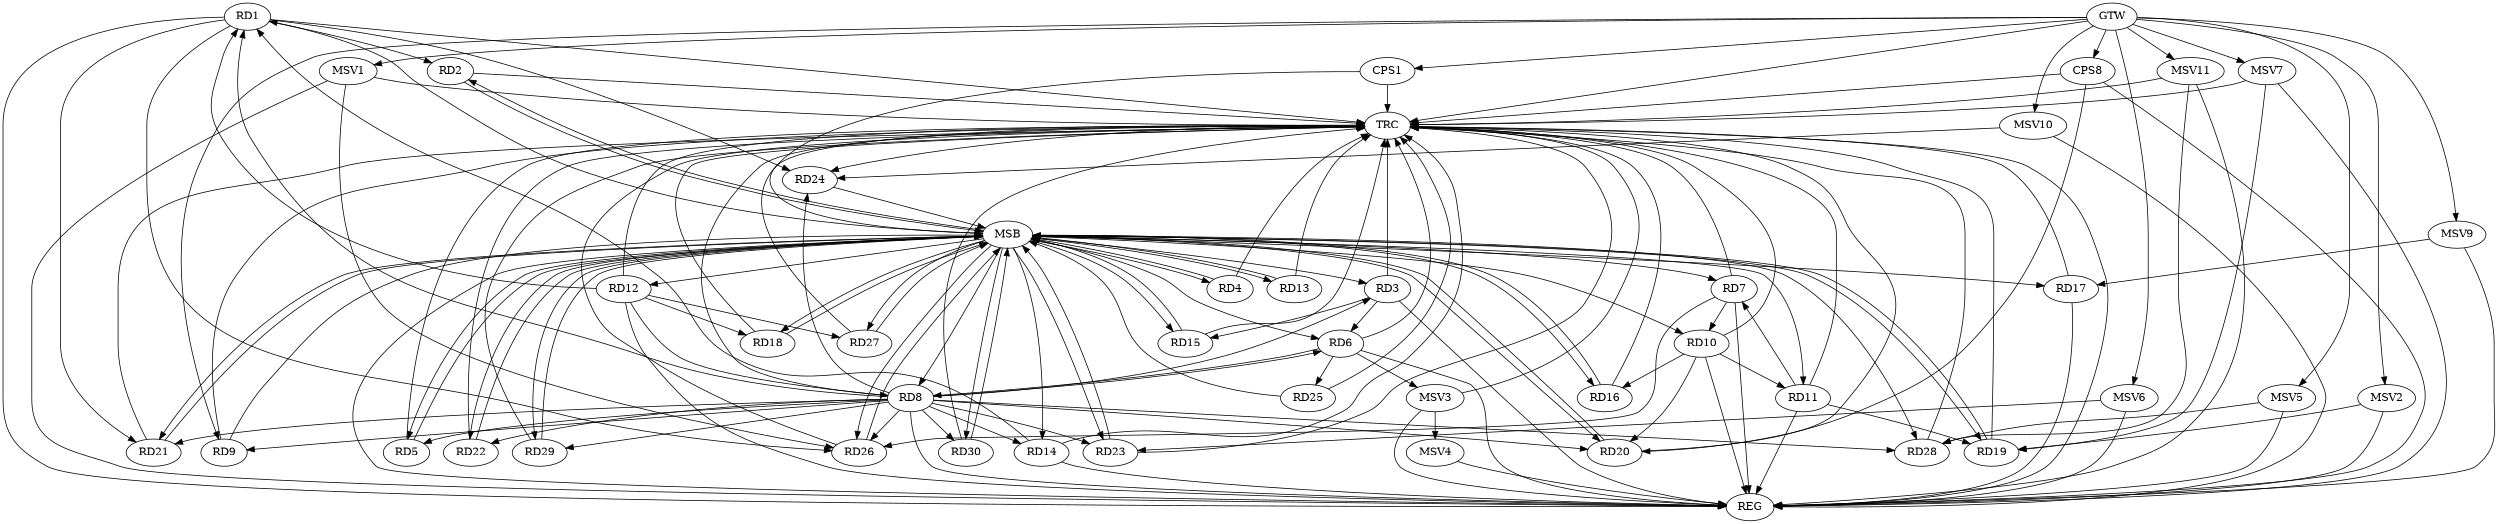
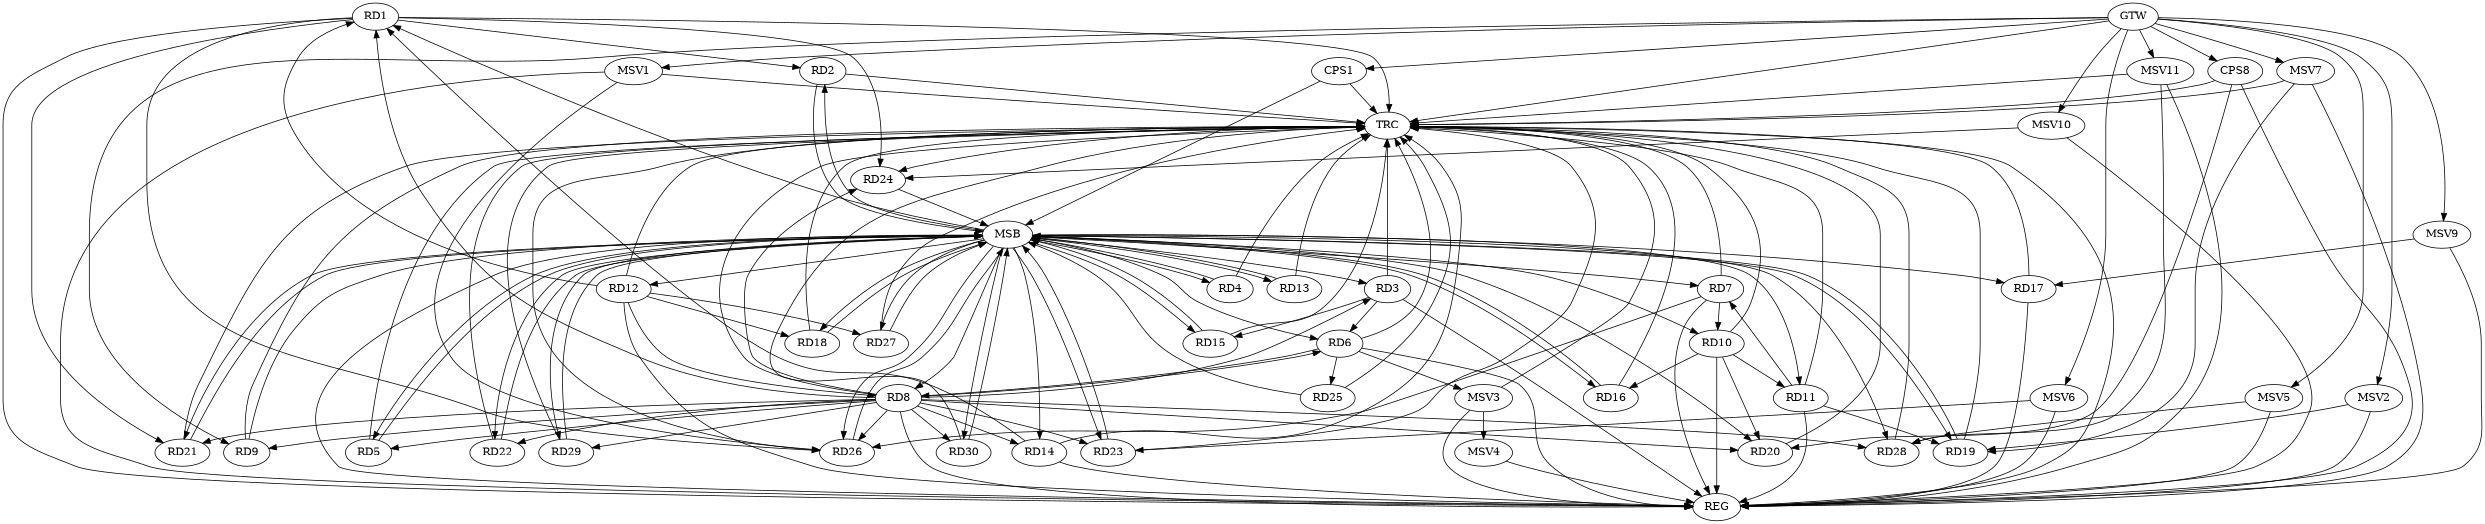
edge "RD20" -> "MSB": removed
